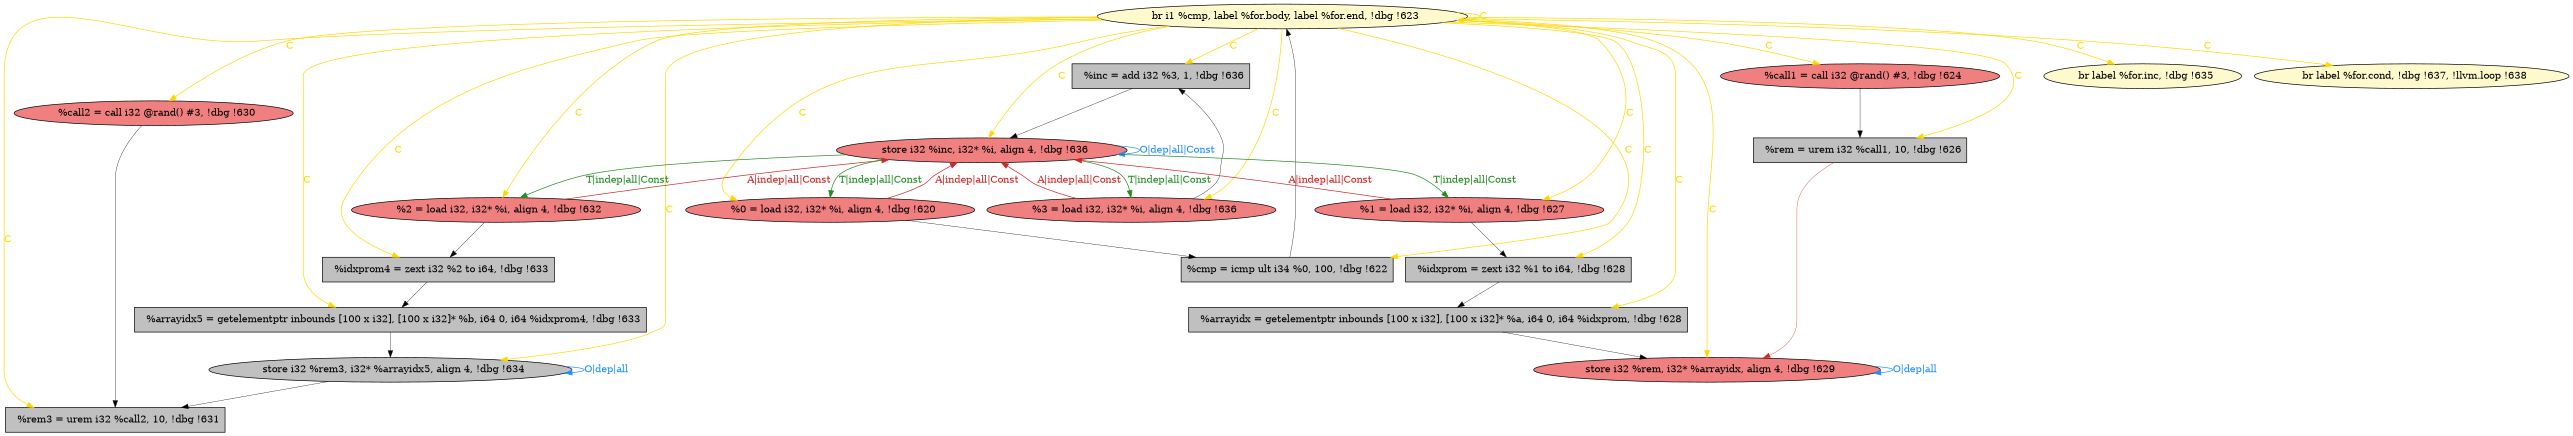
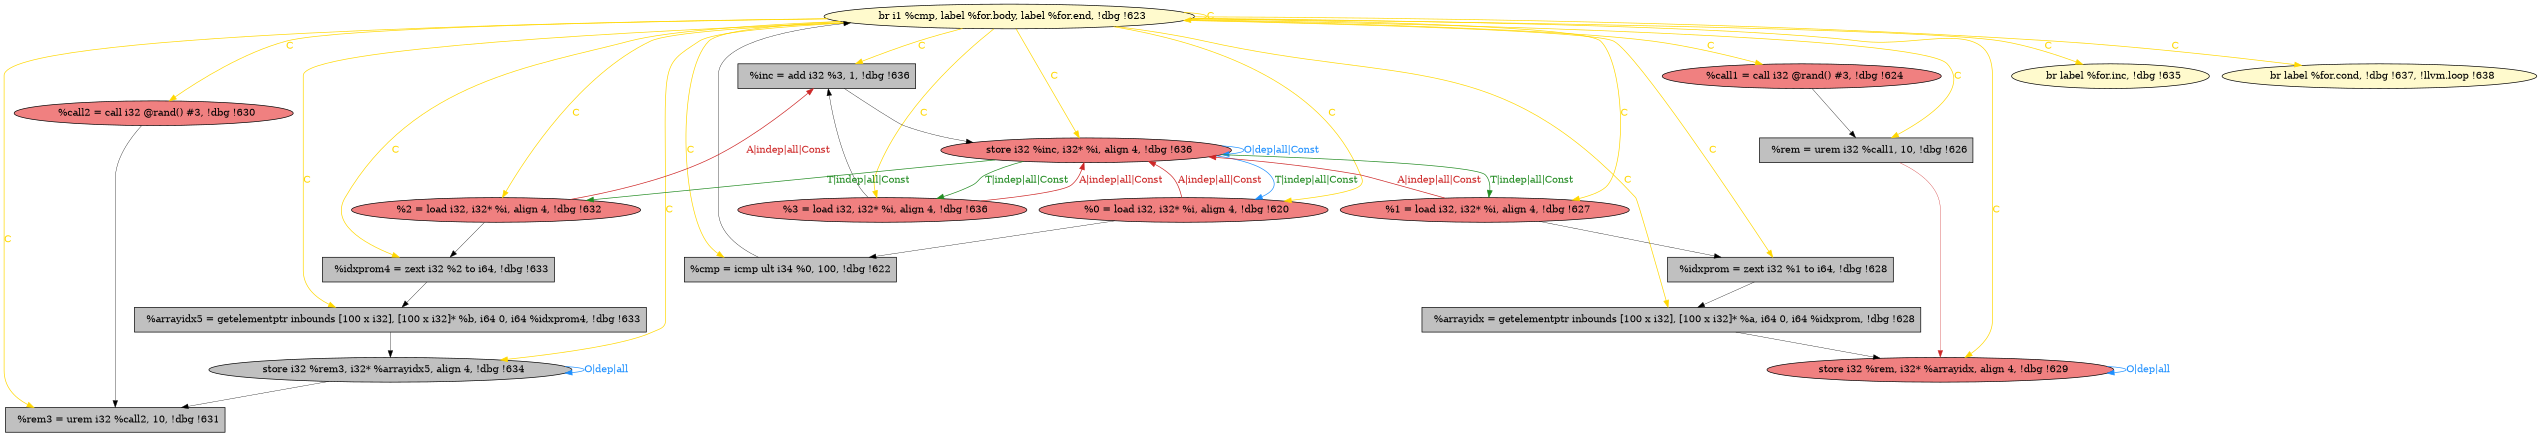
edge "store i32 %inc, i32* %i, align 4, !dbg !636" -> "%0 = load i32, i32* %i, align 4, !dbg !620": color forestgreen -> dodgerblue
edge "%2 = load i32, i32* %i, align 4, !dbg !632" -> "store i32 %inc, i32* %i, align 4, !dbg !636": now "%2 = load i32, i32* %i, align 4, !dbg !632" -> "%inc = add i32 %3, 1, !dbg !636"
